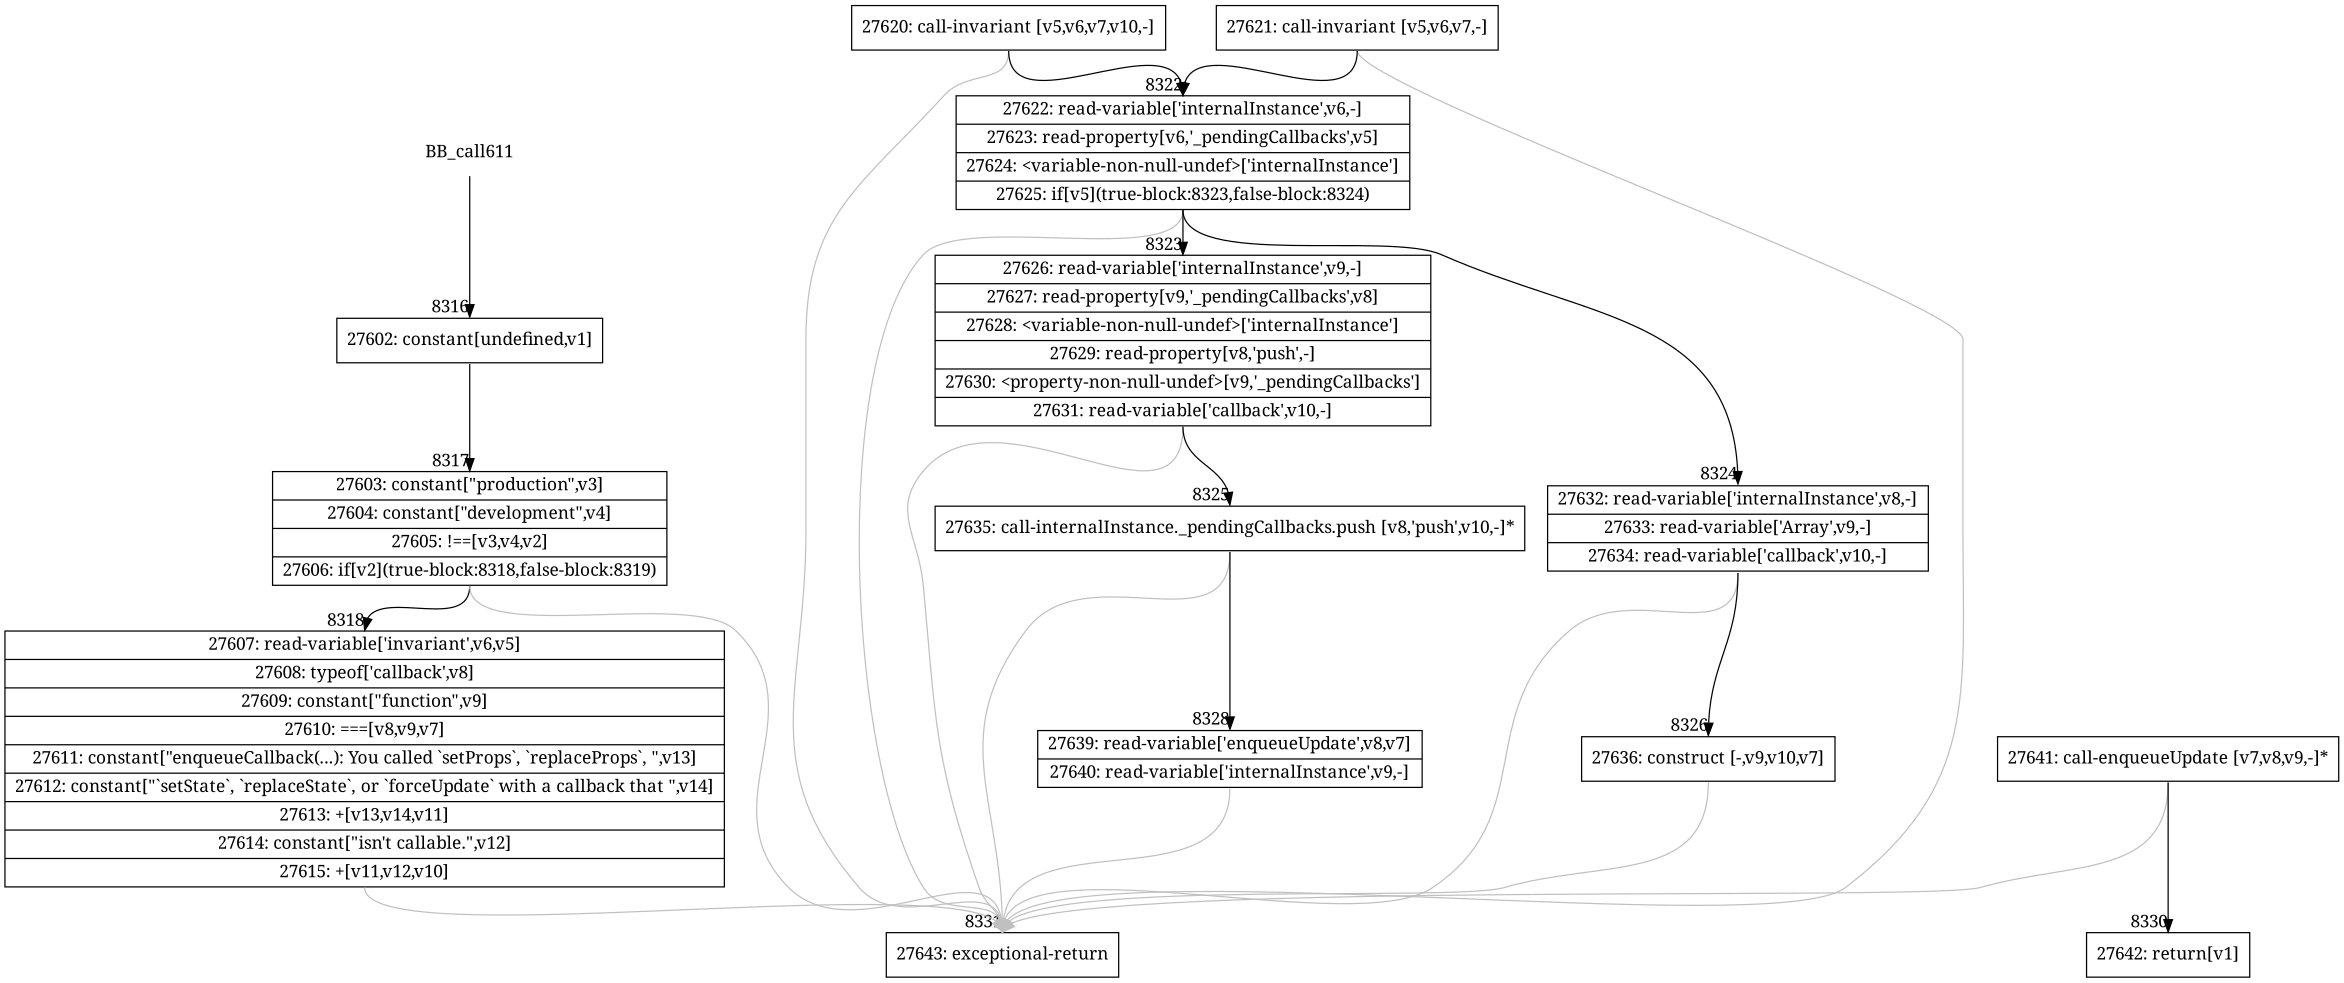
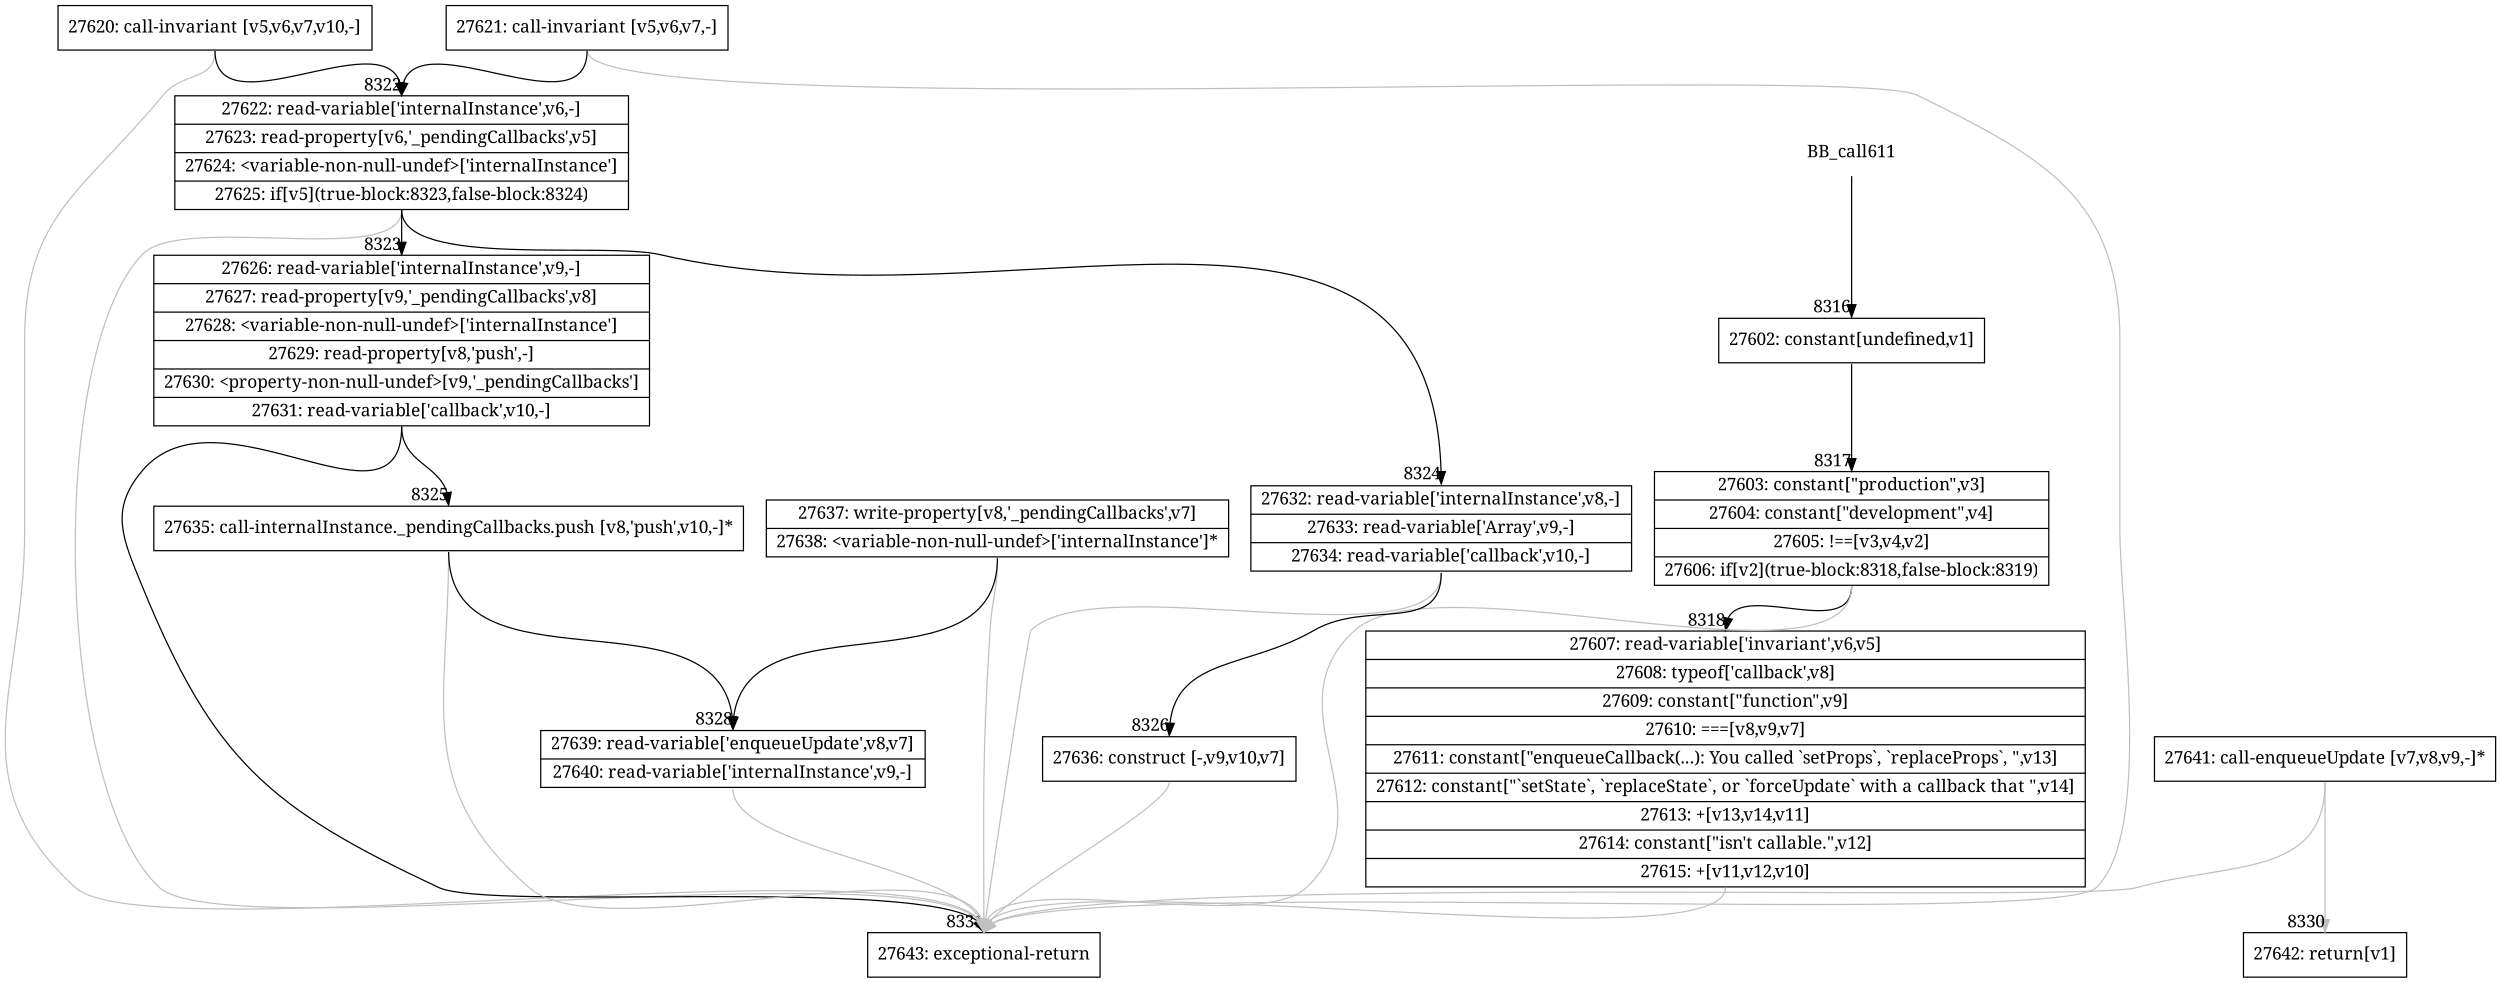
node "27637: write-property[v8,'_pendingCallbacks',v7]": added
edge "27626: read-variable['internalInstance',v9,-]" -> "27643: exceptional-return": color gray -> black
edge "27641: call-enqueueUpdate [v7,v8,v9,-]*" -> "27642: return[v1]": color black -> gray
